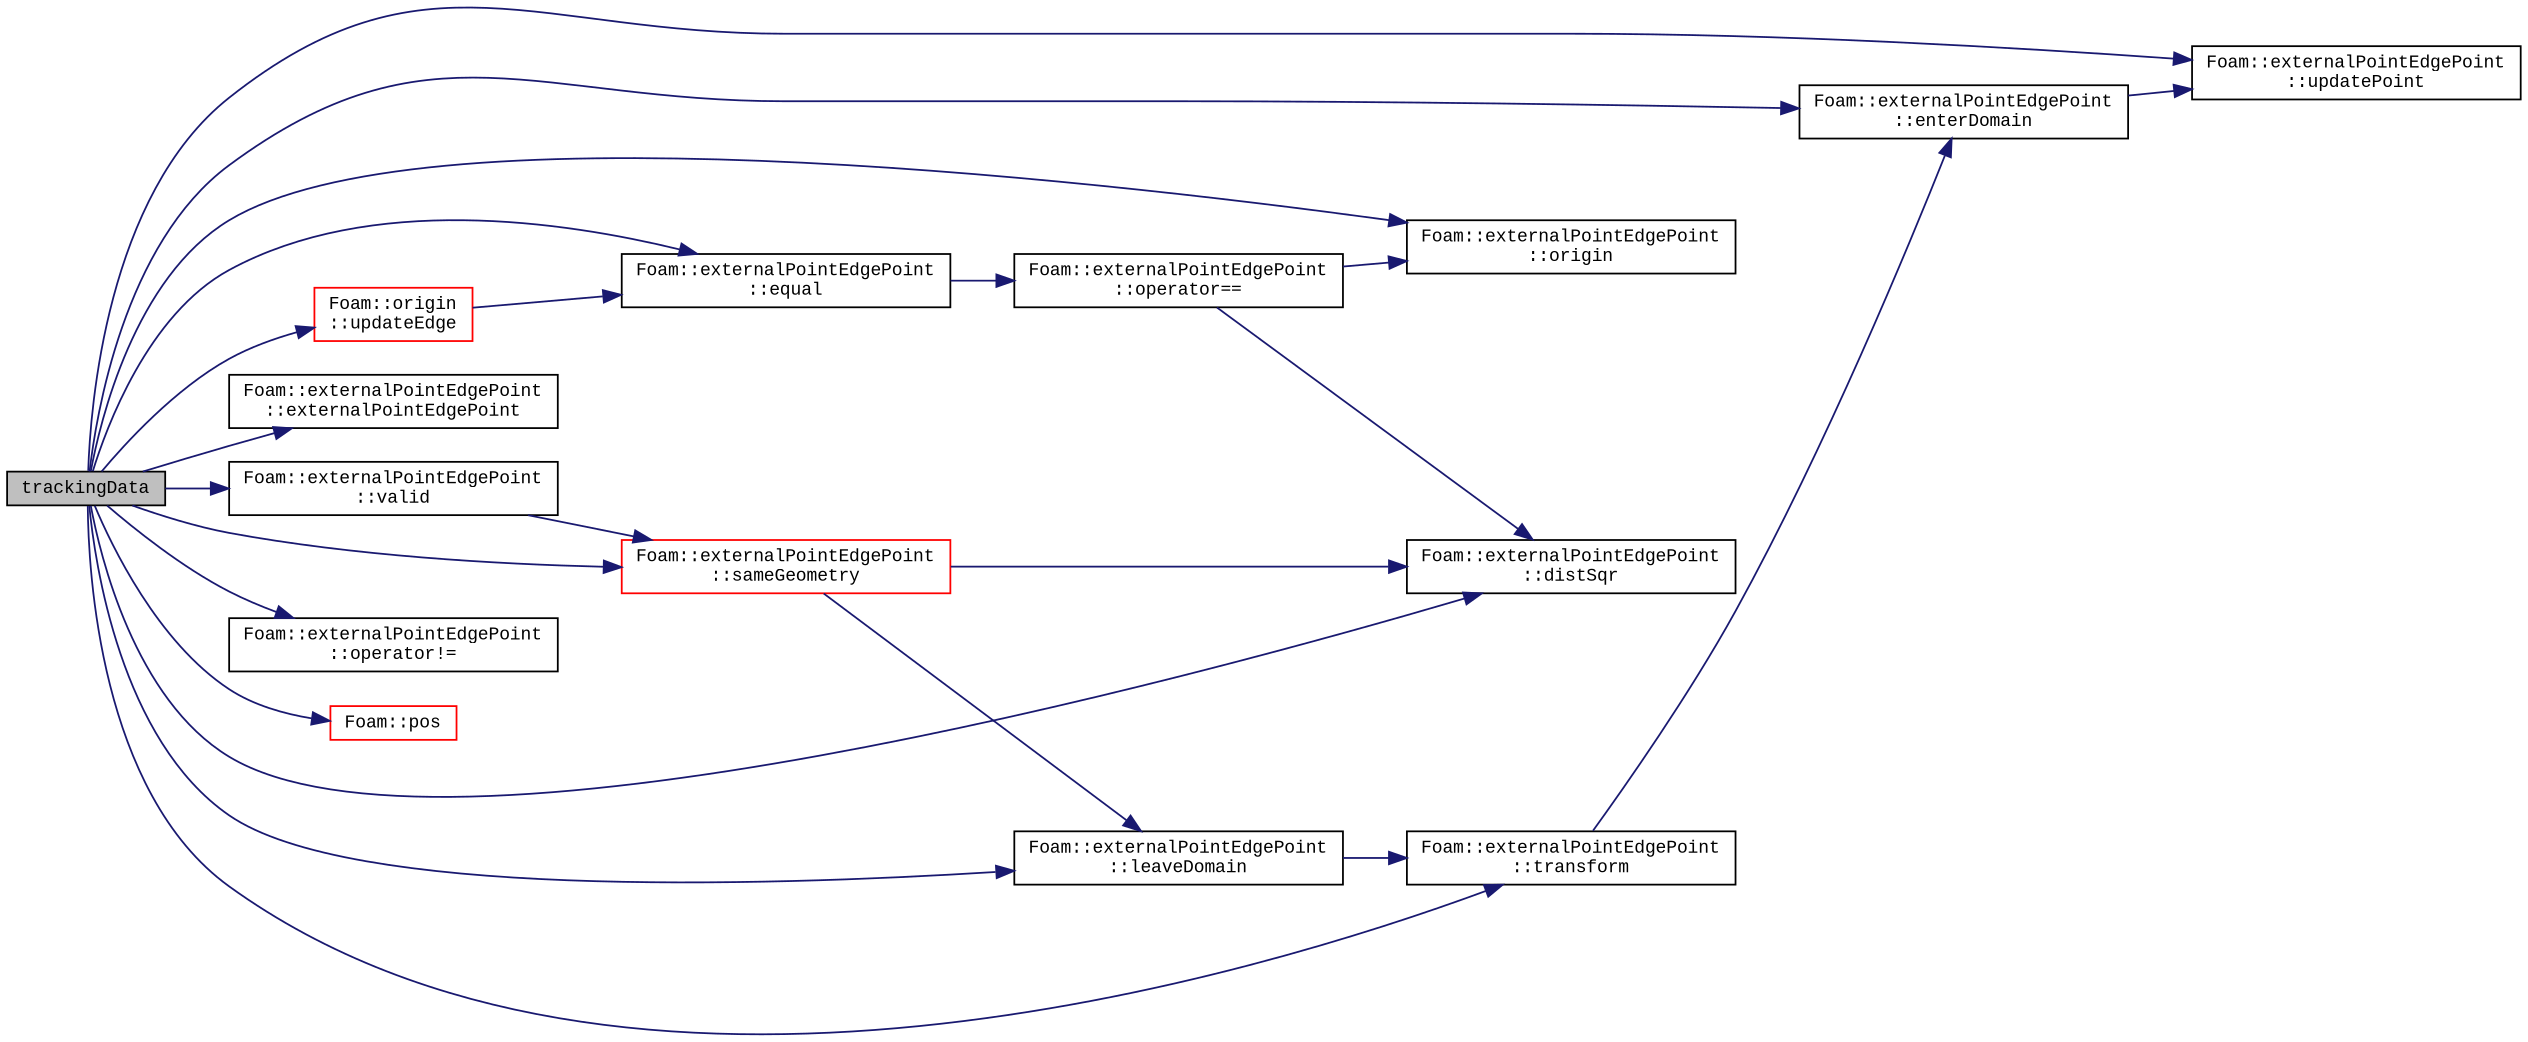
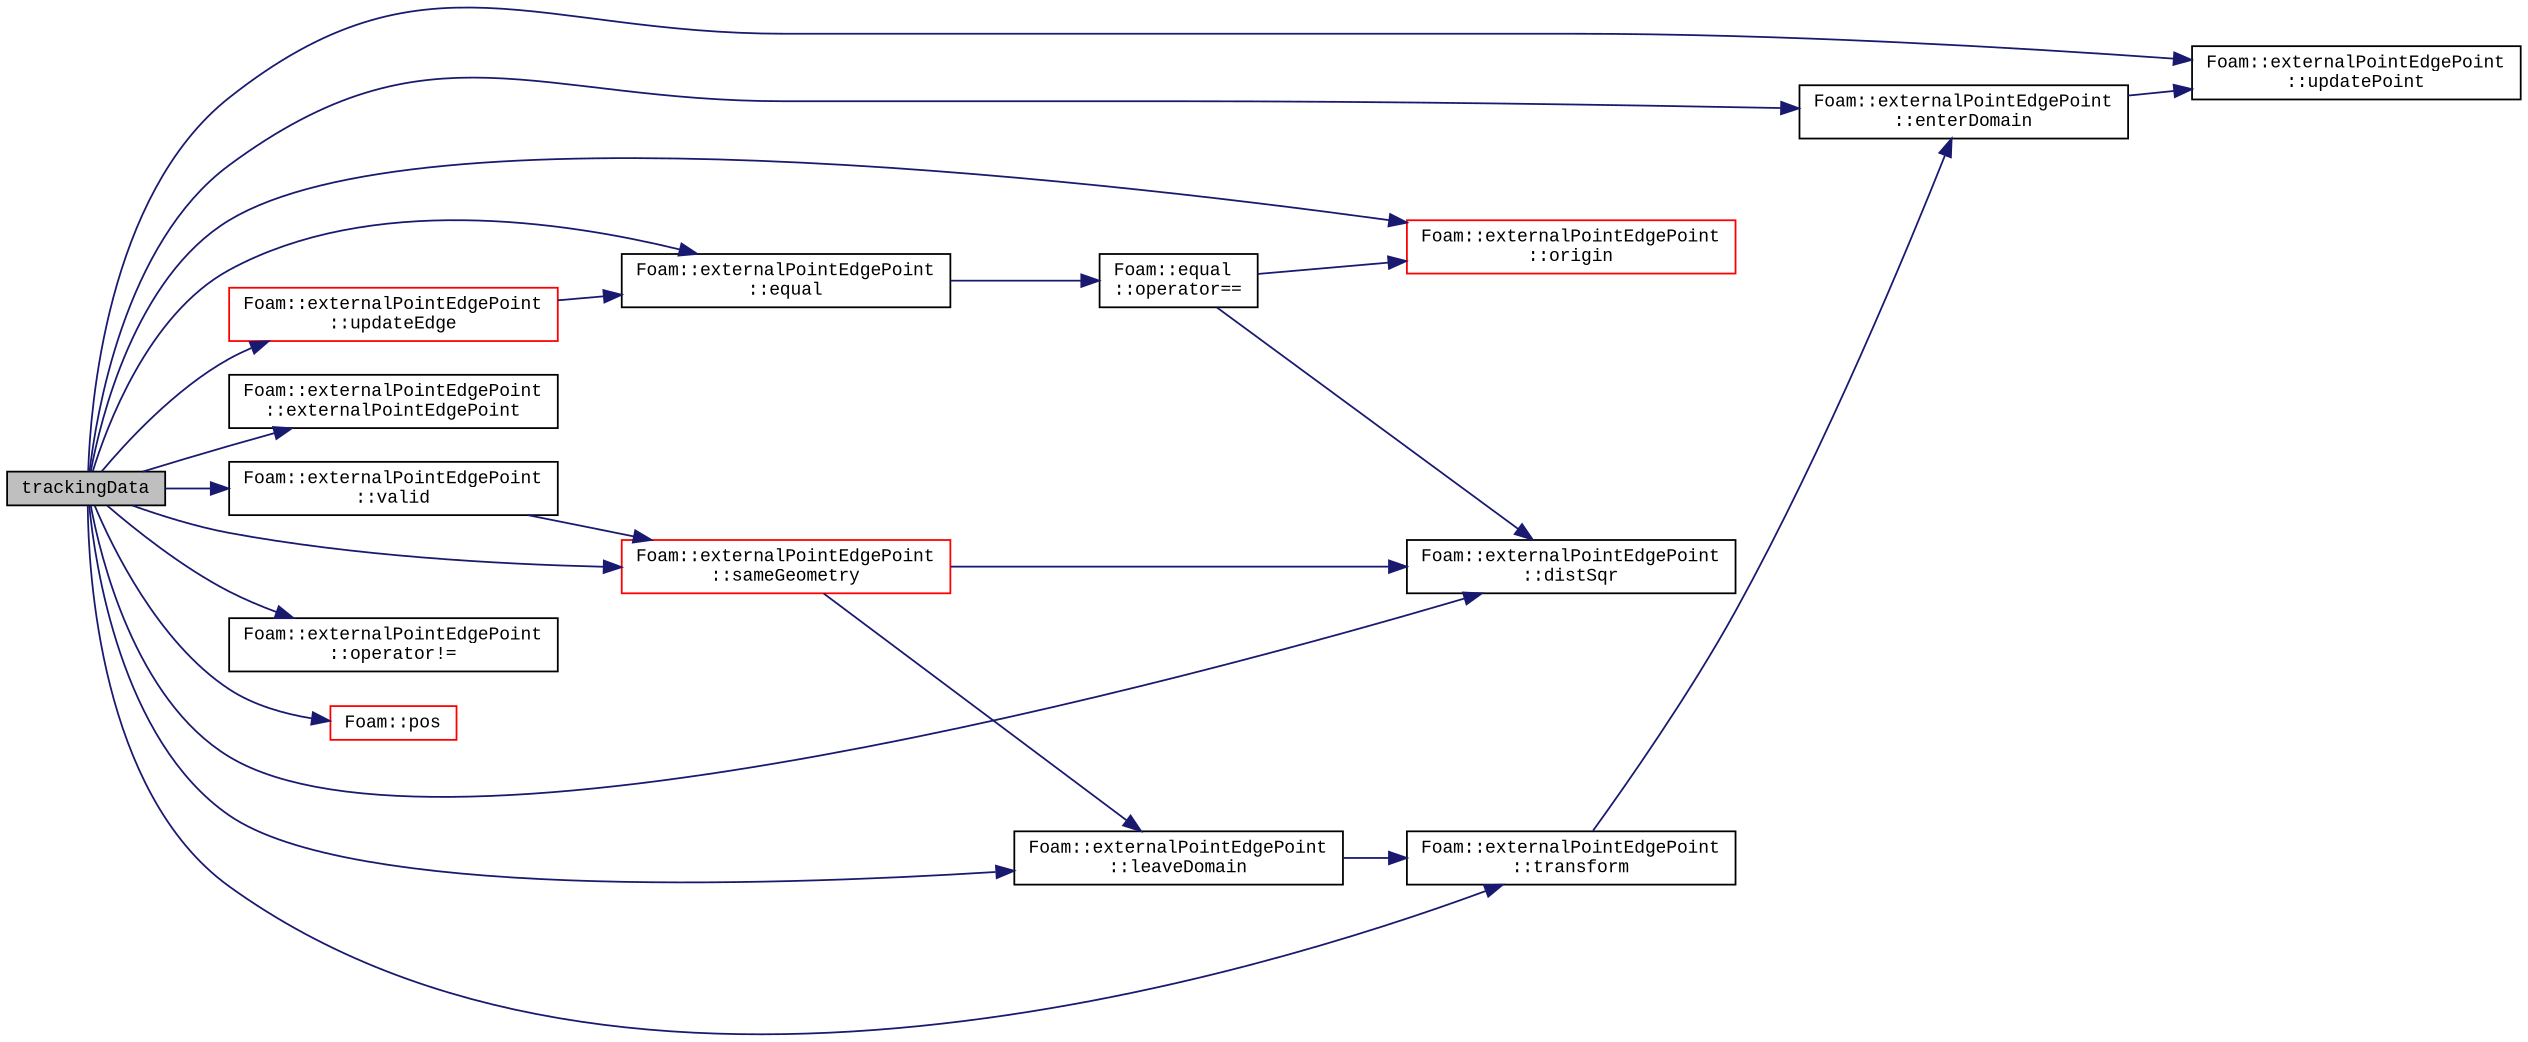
node "Foam::externalPointEdgePoint ::origin": color black -> red
node "Foam::externalPointEdgePoint ::operator==": label "Foam::externalPointEdgePoint ::operator==" -> "Foam::equal ::operator=="
node "Foam::origin ::updateEdge": label "Foam::origin ::updateEdge" -> "Foam::externalPointEdgePoint ::updateEdge"
